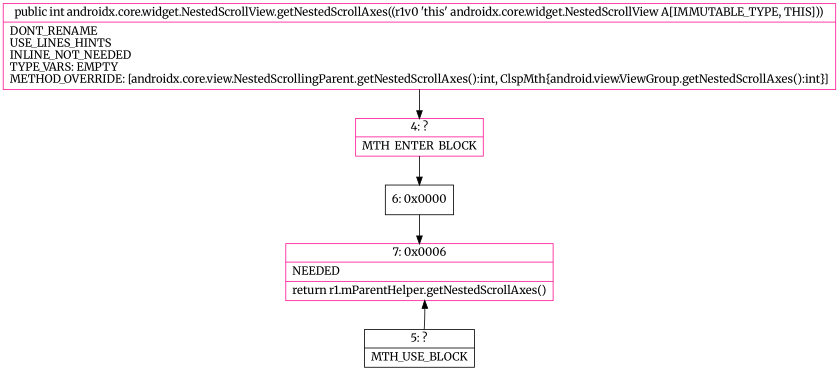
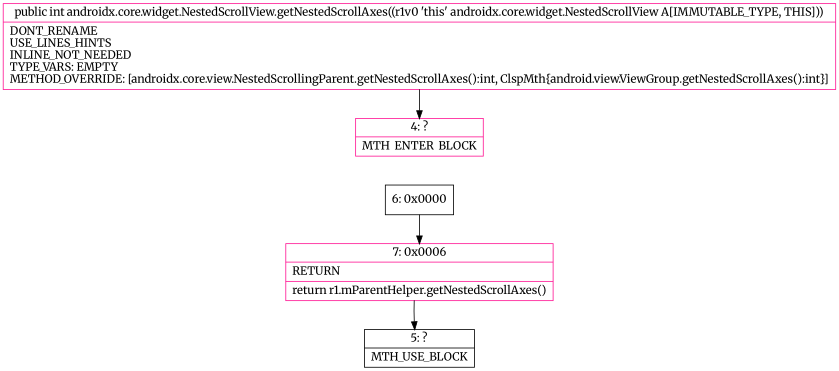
edge "4: ?" -> "6: 0x0000": removed
node "7: 0x0006": text "NEEDED" -> "RETURN"
edge "5: ?" -> "7: 0x0006": reversed
